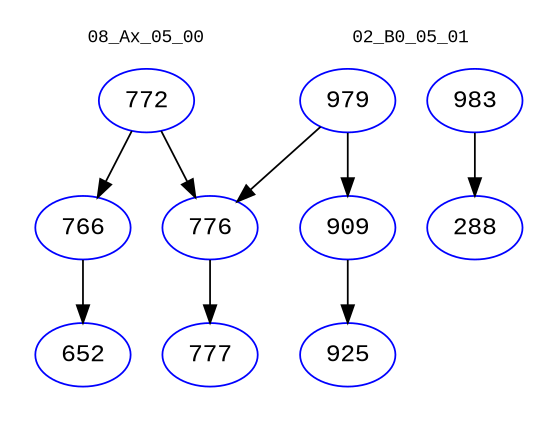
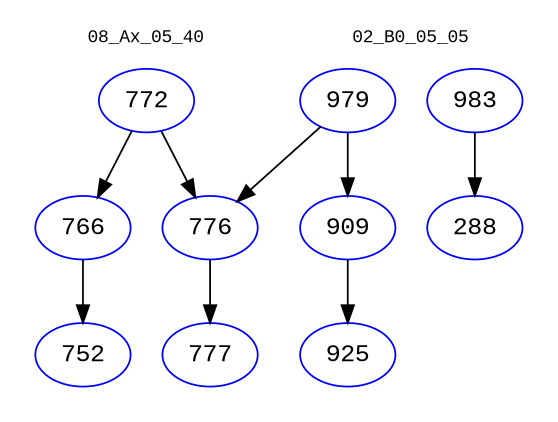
cluster "08_Ax_05_00": label "08_Ax_05_00" -> "08_Ax_05_40"
cluster "02_B0_05_01": label "02_B0_05_01" -> "02_B0_05_05"
node "652": label "652" -> "752"
